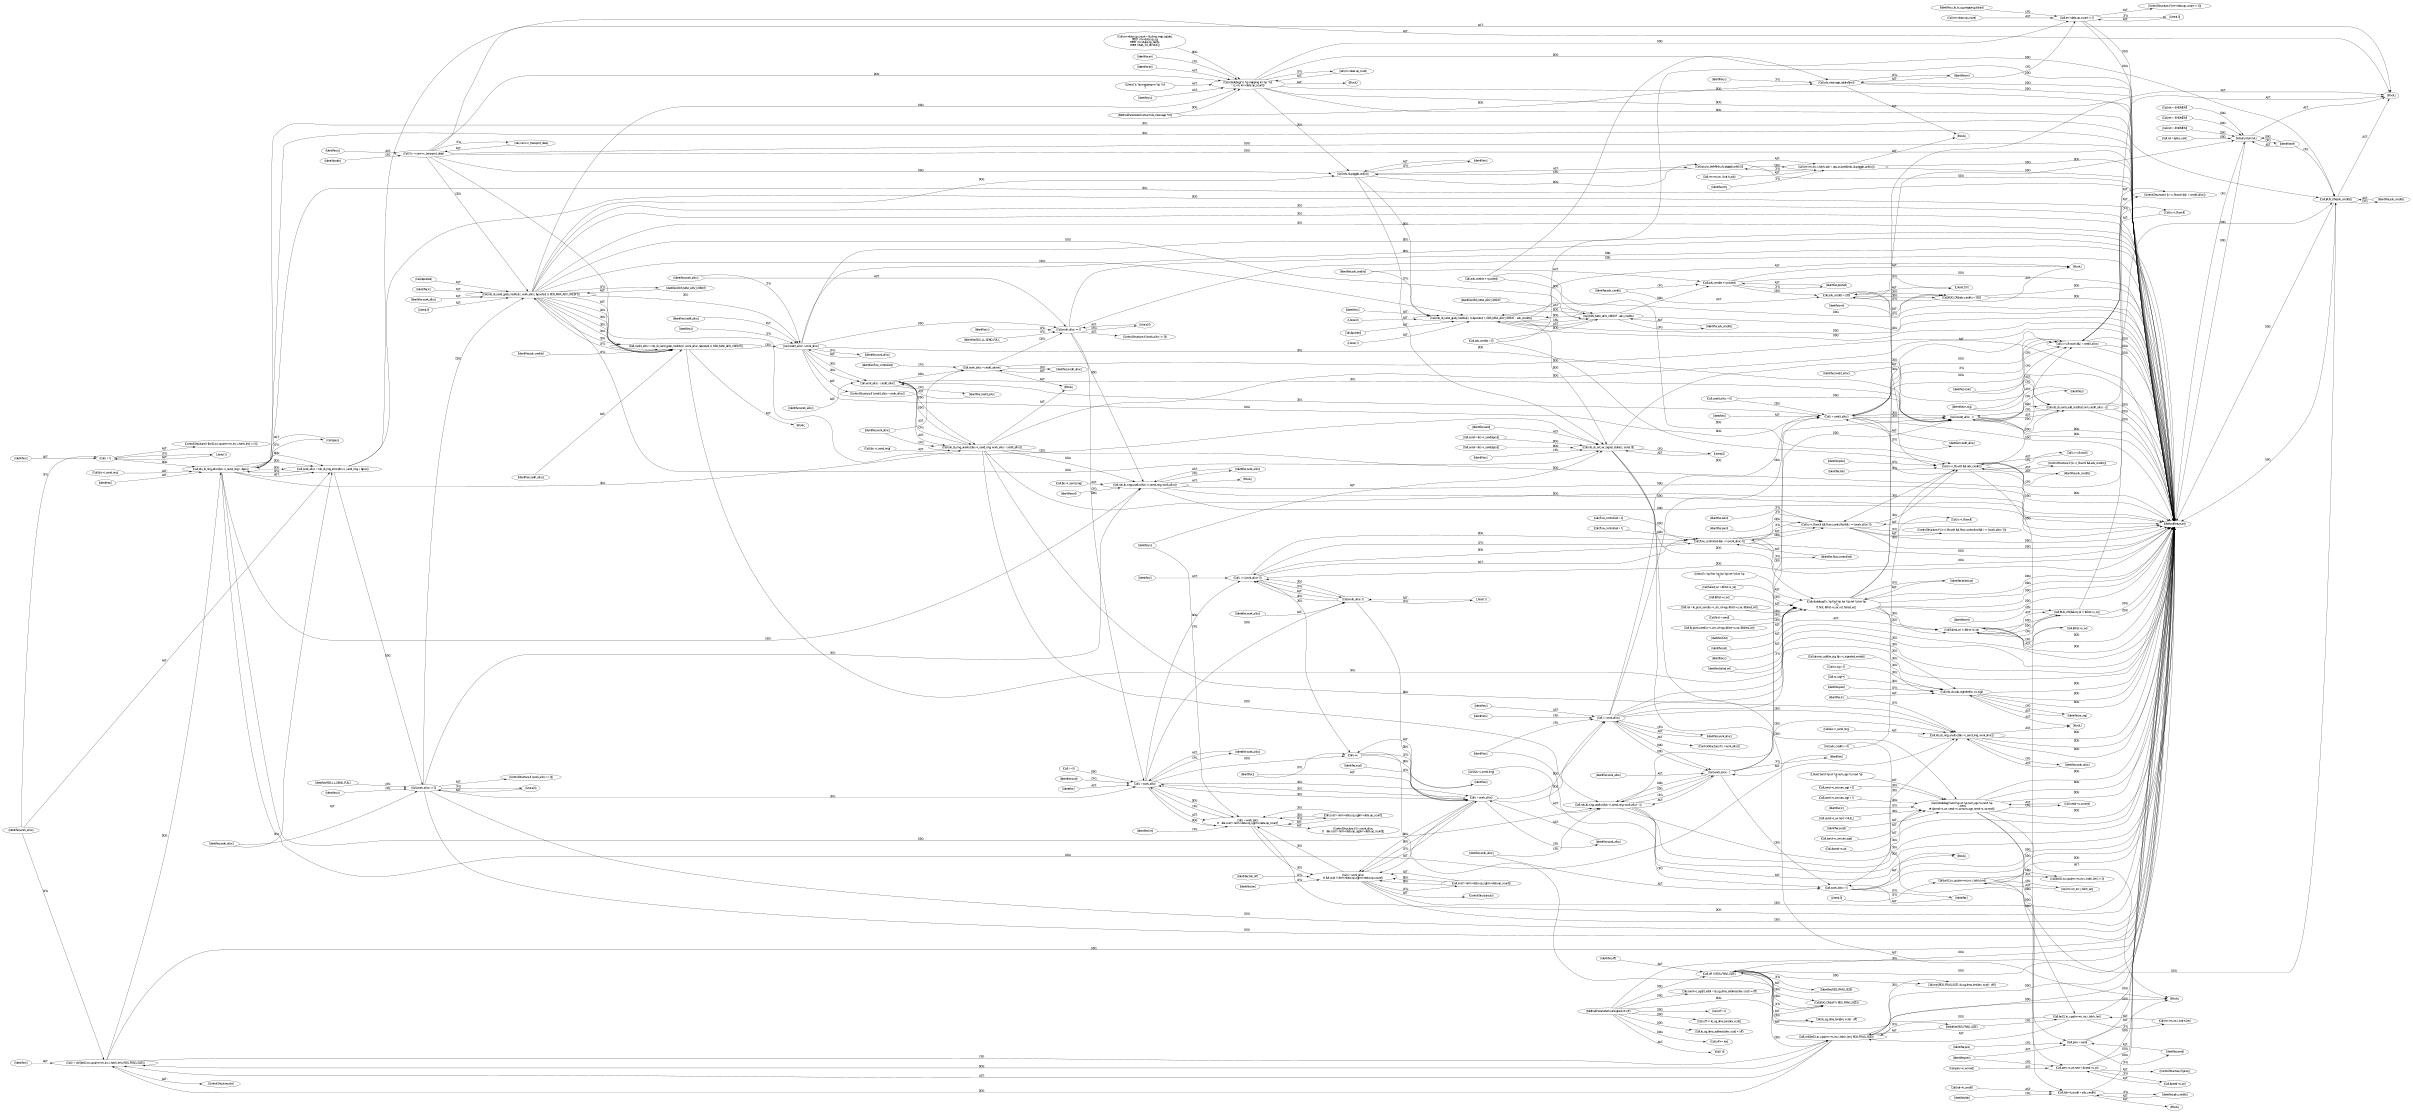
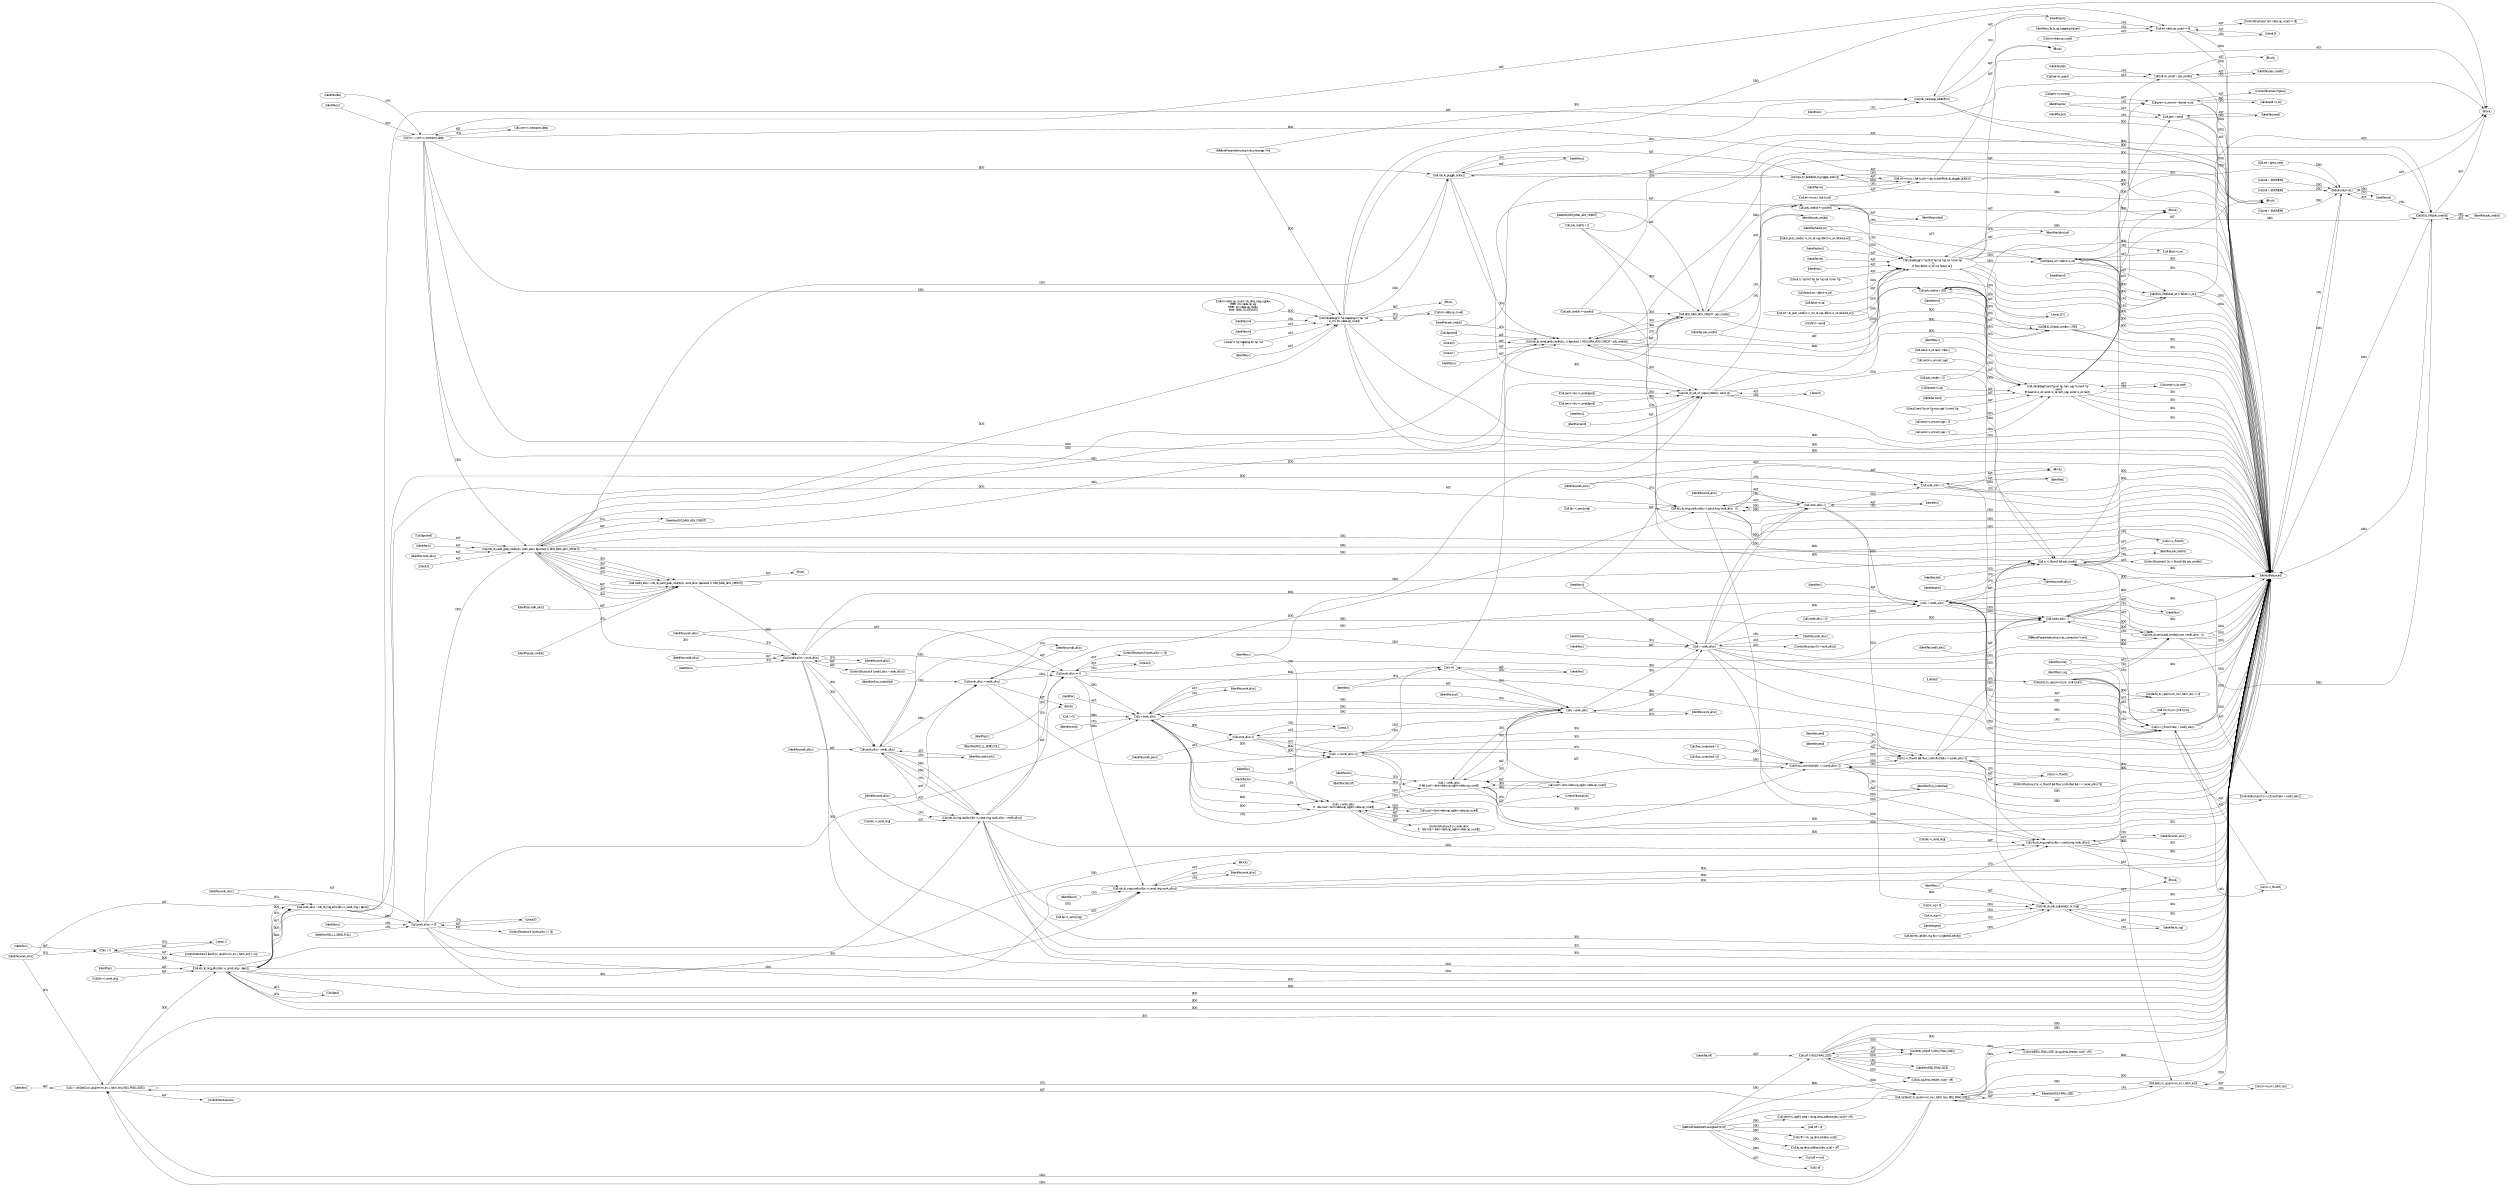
node "(Call,work_alloc = credit_atomic)": label "(Call,work_alloc = credit_atomic)" -> "(Call,work_alloc = credit_alloc)"
edge "(Call,work_alloc - i)" -> "(Call,credit_alloc - i)": now "(Call,work_alloc - i)" -> "(Call,rds_ib_sub_signaled(ic, nr_sig))"
edge "(Call,i == (work_alloc-1))" -> "(Call,work_alloc-1)": removed, label "CFG:"
node "(MethodParameterIn,struct rds_connection *conn)": added
